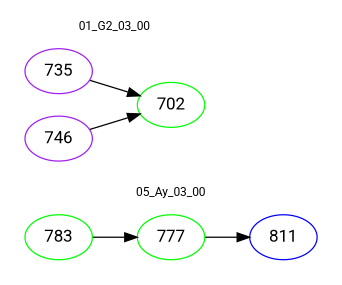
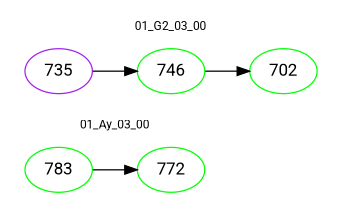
edge "735" -> "702": now "735" -> "746"
node "746": color purple -> green
cluster "05_Ay_03_00": label "05_Ay_03_00" -> "01_Ay_03_00"
node "777": label "777" -> "772"
node "811": removed
